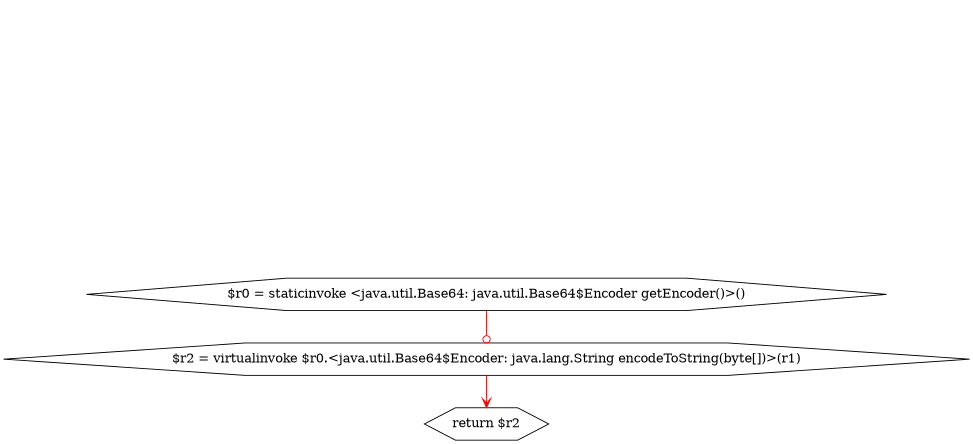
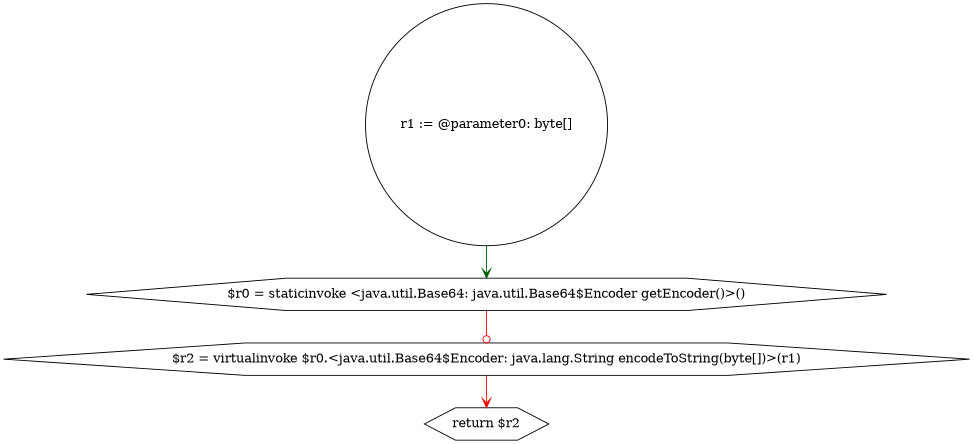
node "r1 := @parameter0: byte[]": added
